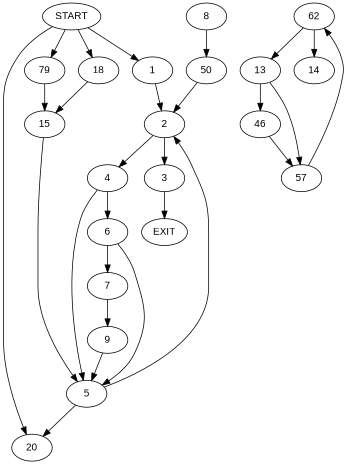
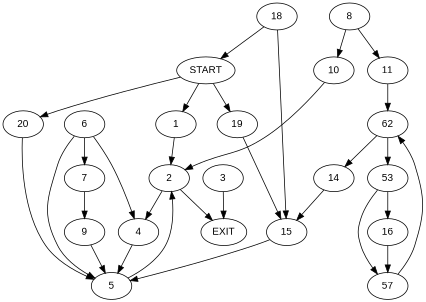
edge "START" -> "18": reversed
node "79": label "79" -> "19"
node "50": label "50" -> "10"
node "13": label "13" -> "53"
node "11": added
node "46": label "46" -> "16"
edge "2" -> "3": now "2" -> "EXIT"
edge "4" -> "6": reversed
edge "14" -> "15": added
edge "5" -> "20": reversed
